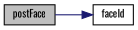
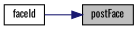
edge "postFace" -> "faceId": reversed
